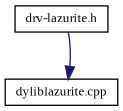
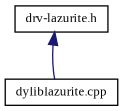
edge "drv-lazurite.h" -> "dyliblazurite.cpp": reversed
